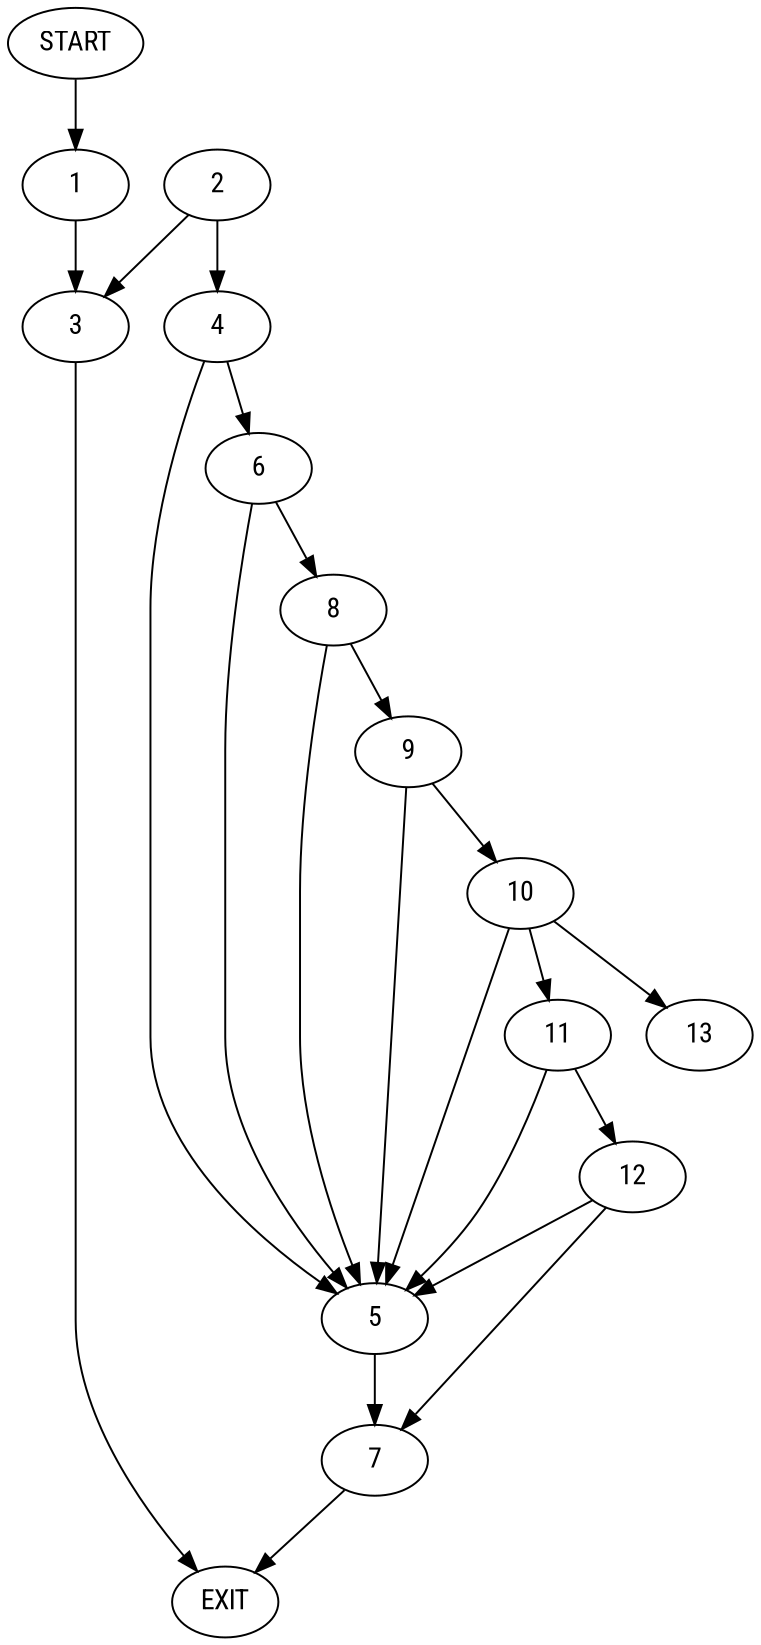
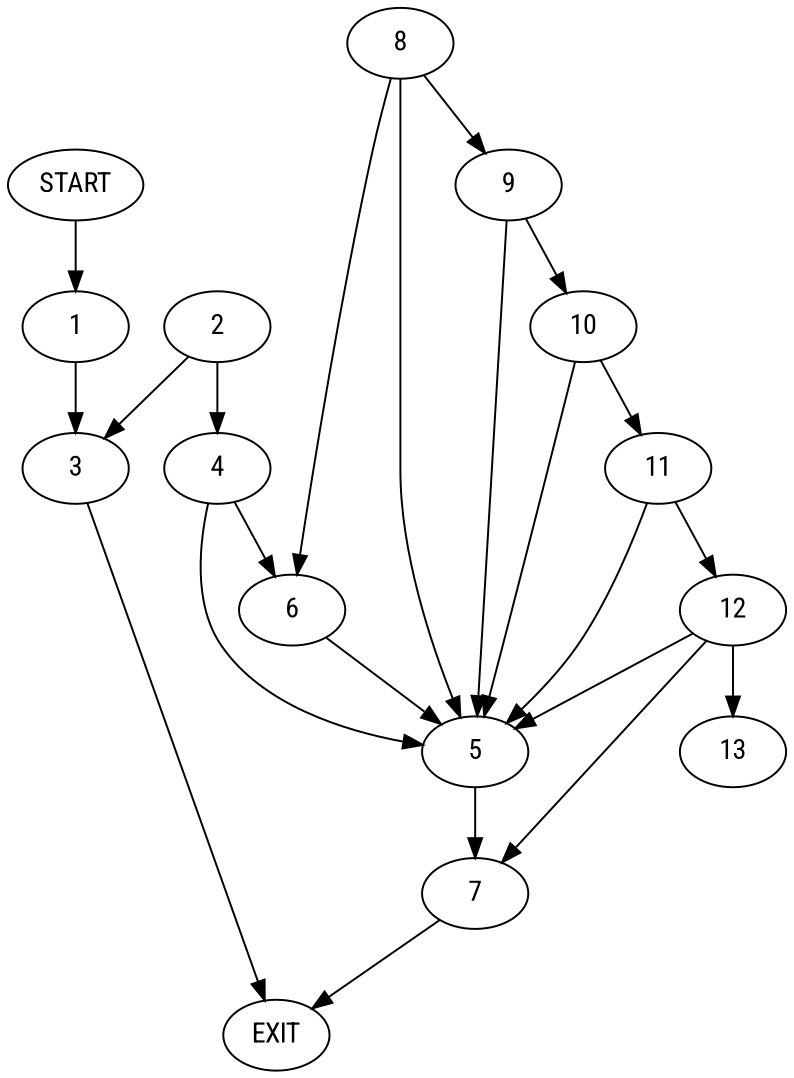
edge "6" -> "8": reversed
edge "10" -> "13": now "12" -> "13"
